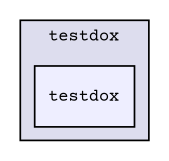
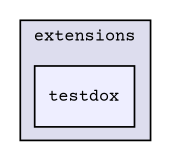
cluster "testdox": label "testdox" -> "extensions"
